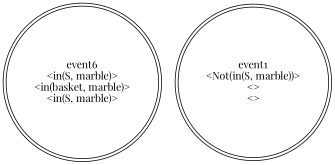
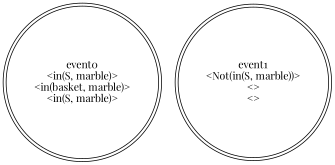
node "event6 <in(S, marble)> <in(basket, marble)> <in(S, marble)>": label "event6 <in(S, marble)> <in(basket, marble)> <in(S, marble)>" -> "event0 <in(S, marble)> <in(basket, marble)> <in(S, marble)>"
